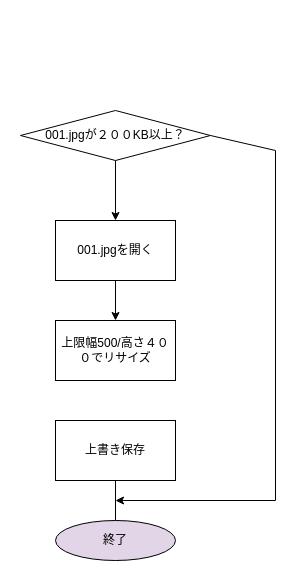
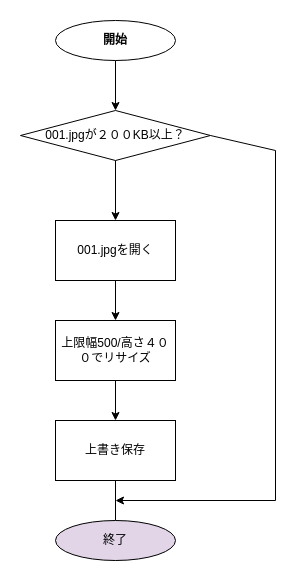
node "開始": added
edge "開始" -> "001.jpgが２００KB以上？": added
edge "上限幅500/高さ４００でリサイズ" -> "上書き保存": added
